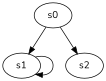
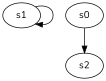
edge "s0" -> "s1": removed
